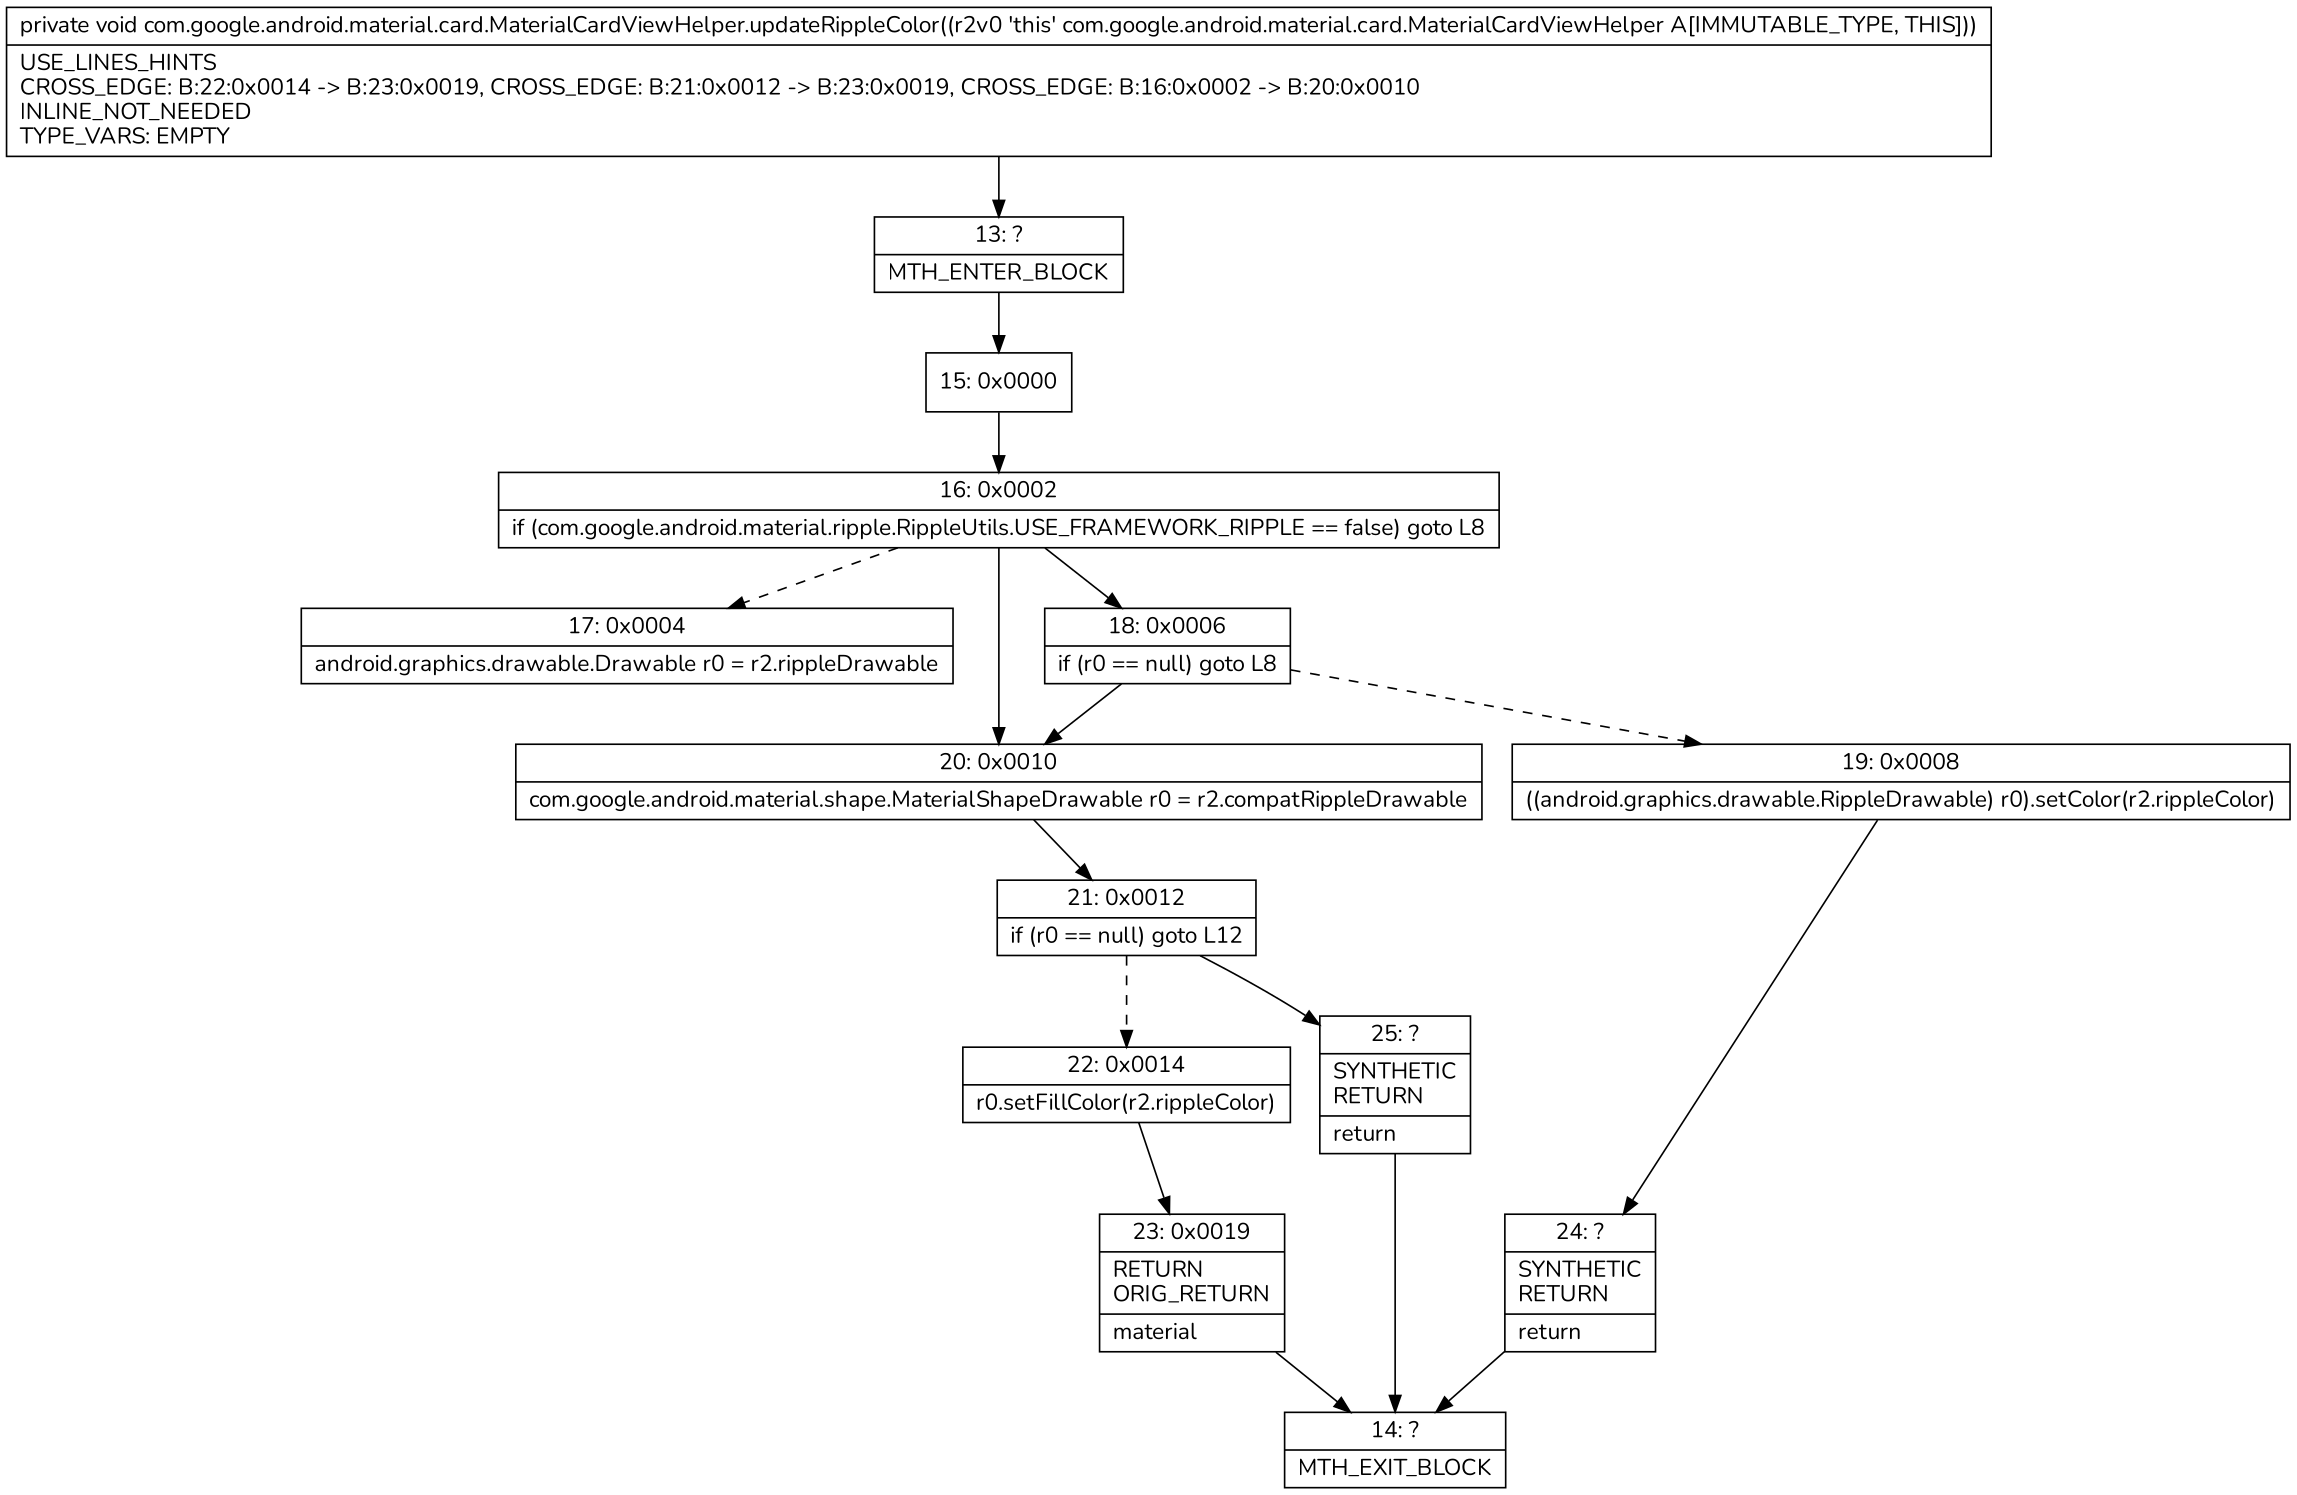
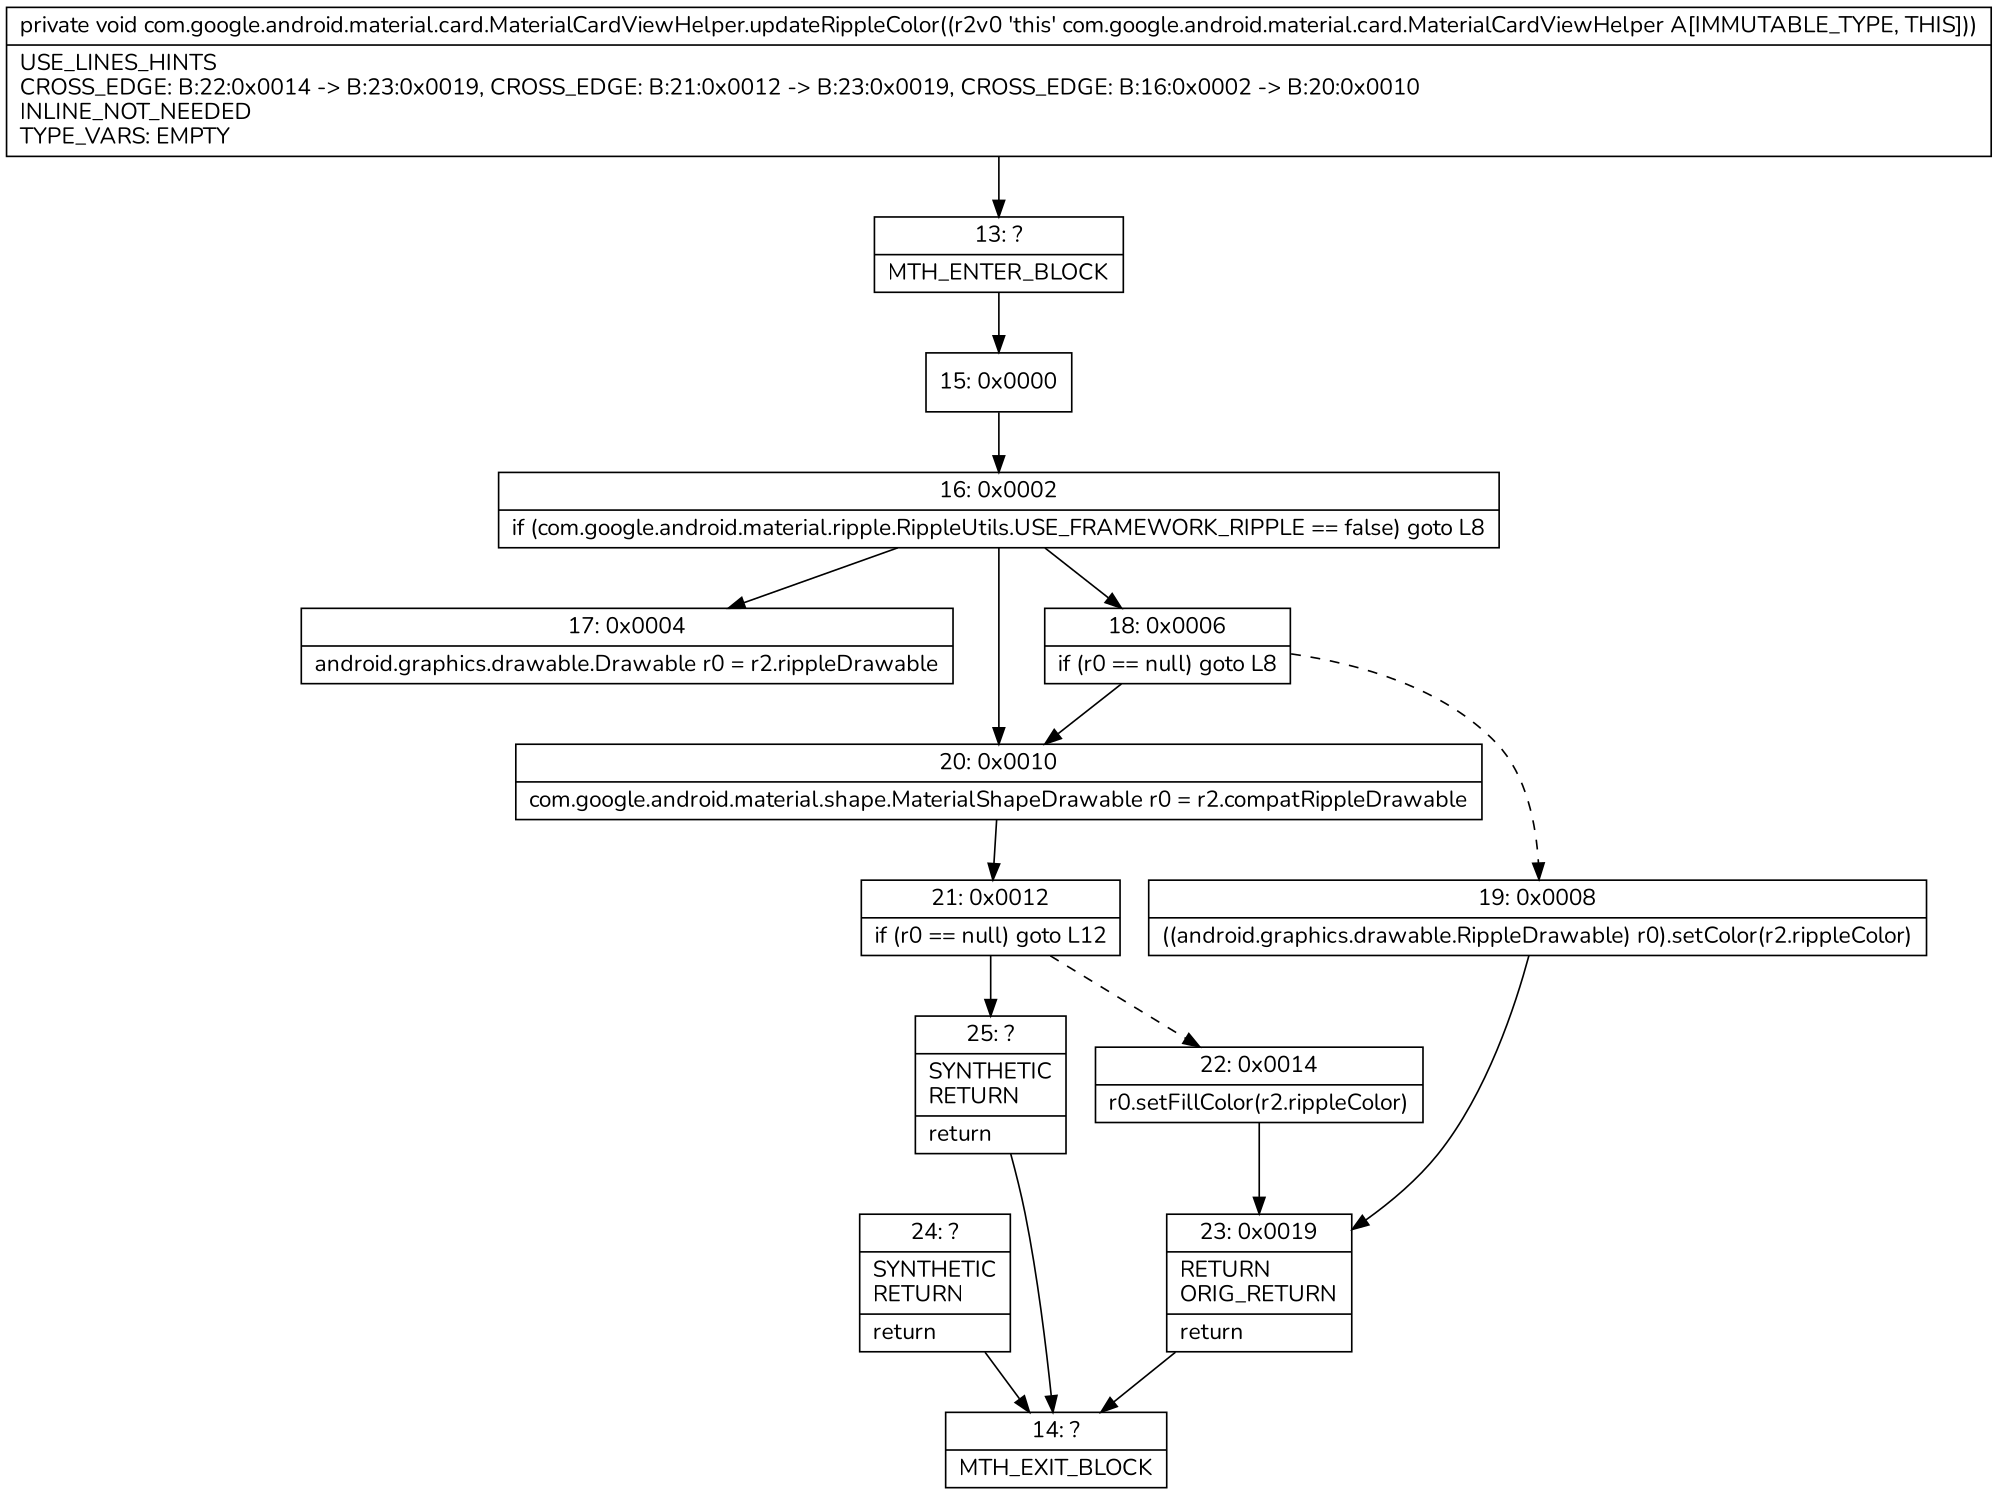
edge "16: 0x0002" -> "17: 0x0004": style dashed -> solid
edge "19: 0x0008" -> "24: ?": now "19: 0x0008" -> "23: 0x0019"
node "23: 0x0019": text "material" -> "return"
